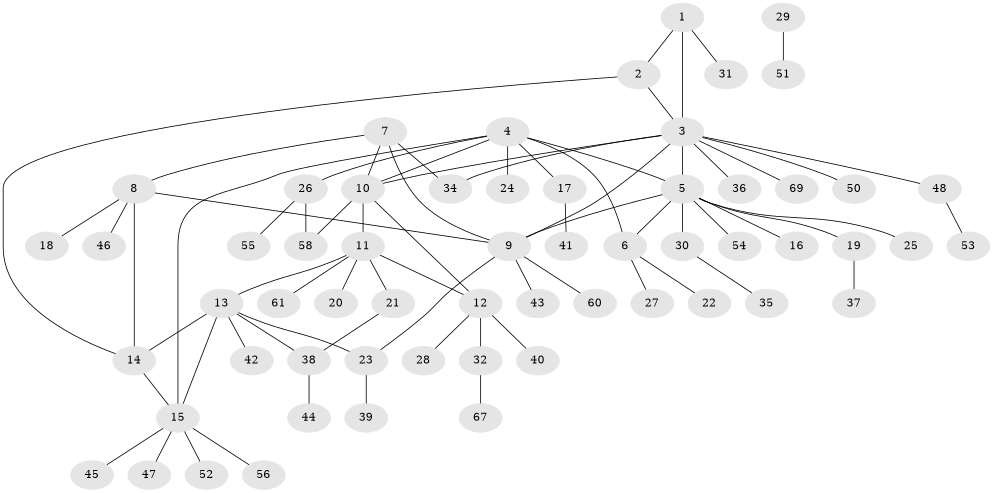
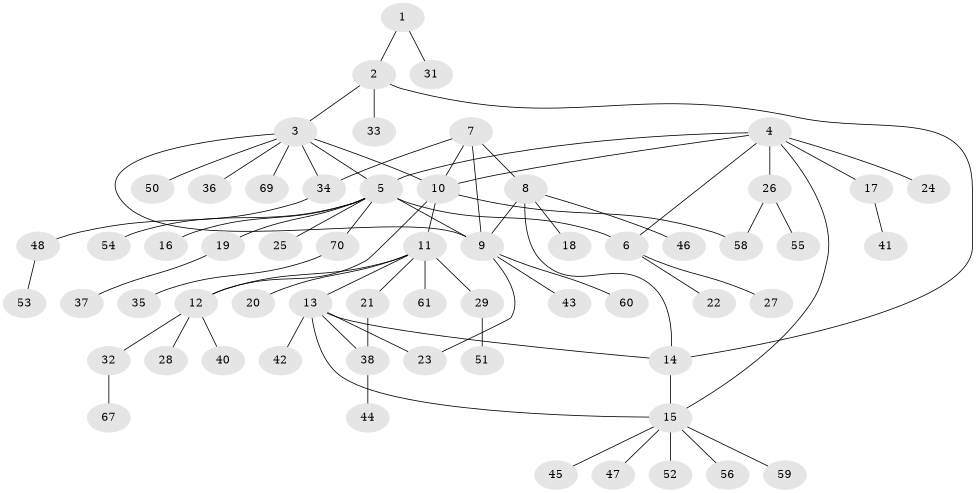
edge "1" -- "3": removed
node "33": added
edge "3" -- "48": now "34" -- "48"
node "30": label "30" -> "70"
edge "11" -- "29": added
node "39": removed
node "59": added
